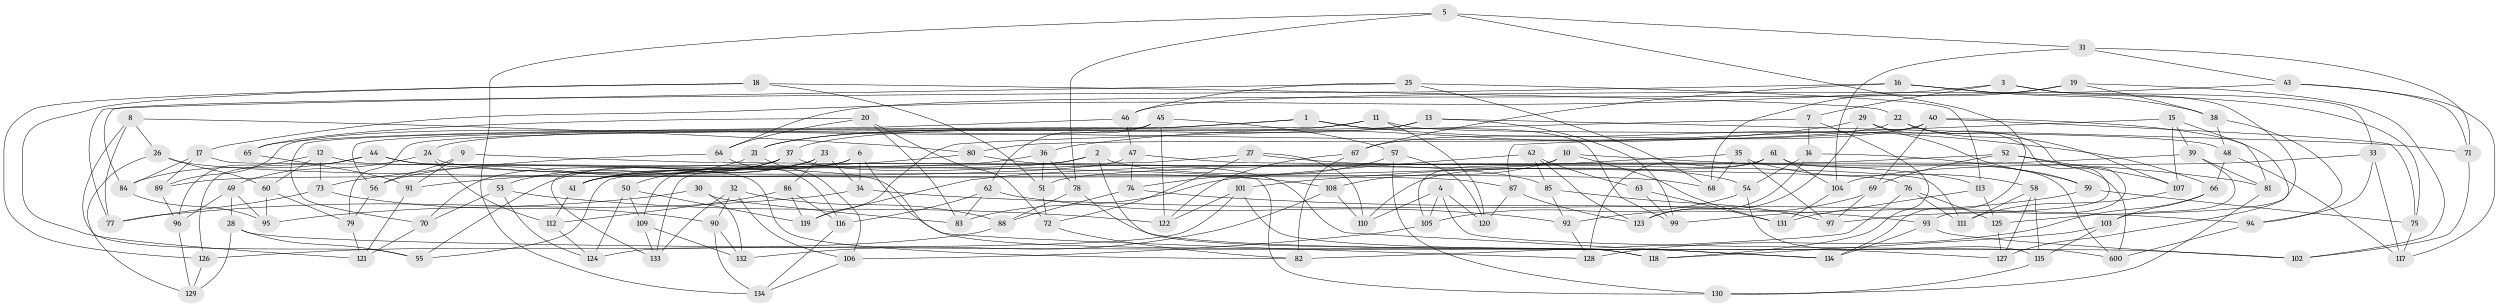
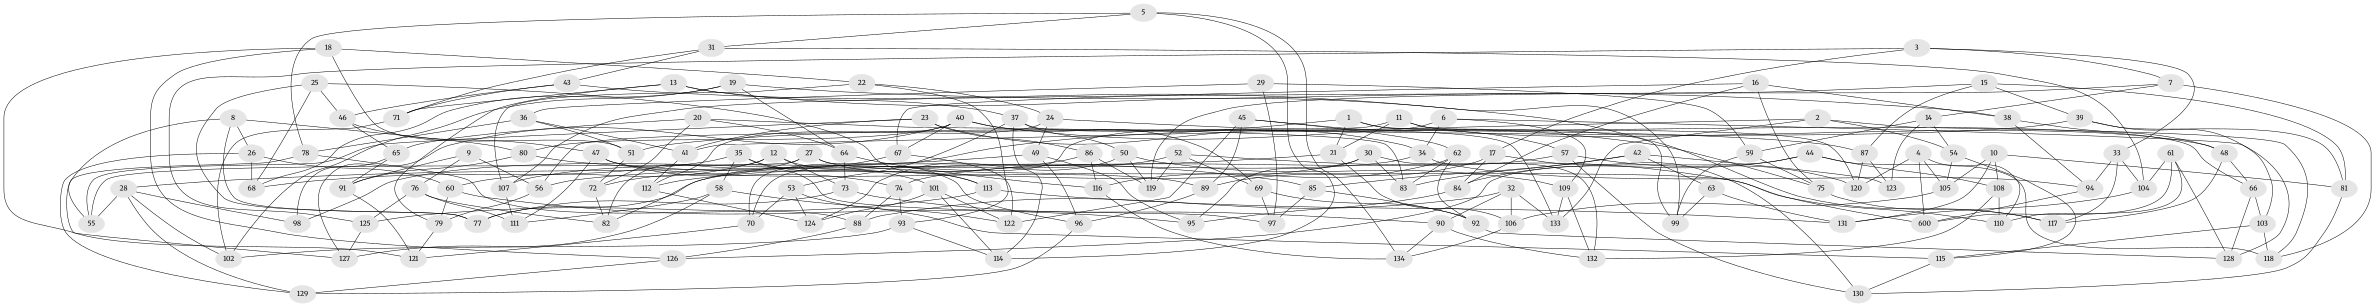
edge "29" -- "123": removed
node "98": added
